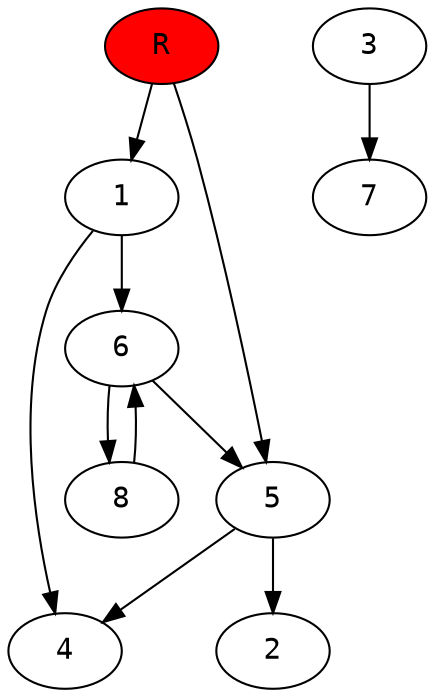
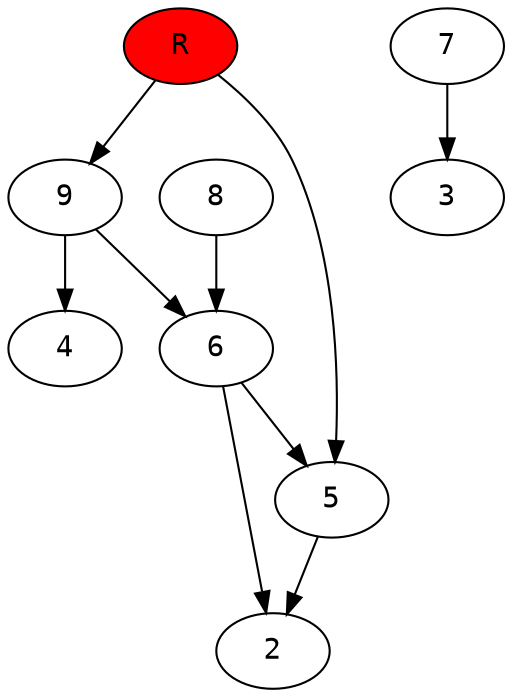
edge "3" -> "7": reversed
node "1": label "1" -> "9"
edge "6" -> "8": now "6" -> "2"
edge "5" -> "4": removed
